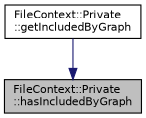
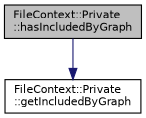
edge "FileContext::Private ::getIncludedByGraph" -> "FileContext::Private ::hasIncludedByGraph": reversed
